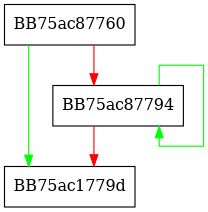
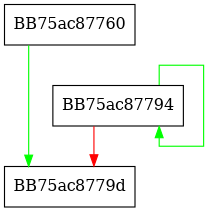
edge "BB75ac87760" -> "BB75ac87794": removed
node "BB75ac1779d": label "BB75ac1779d" -> "BB75ac8779d"
